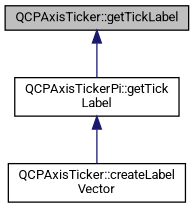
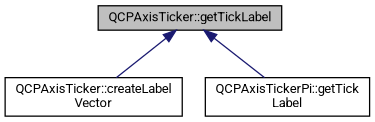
edge "QCPAxisTicker::createLabel Vector" -> "QCPAxisTickerPi::getTick Label": now "QCPAxisTicker::createLabel Vector" -> "QCPAxisTicker::getTickLabel"
